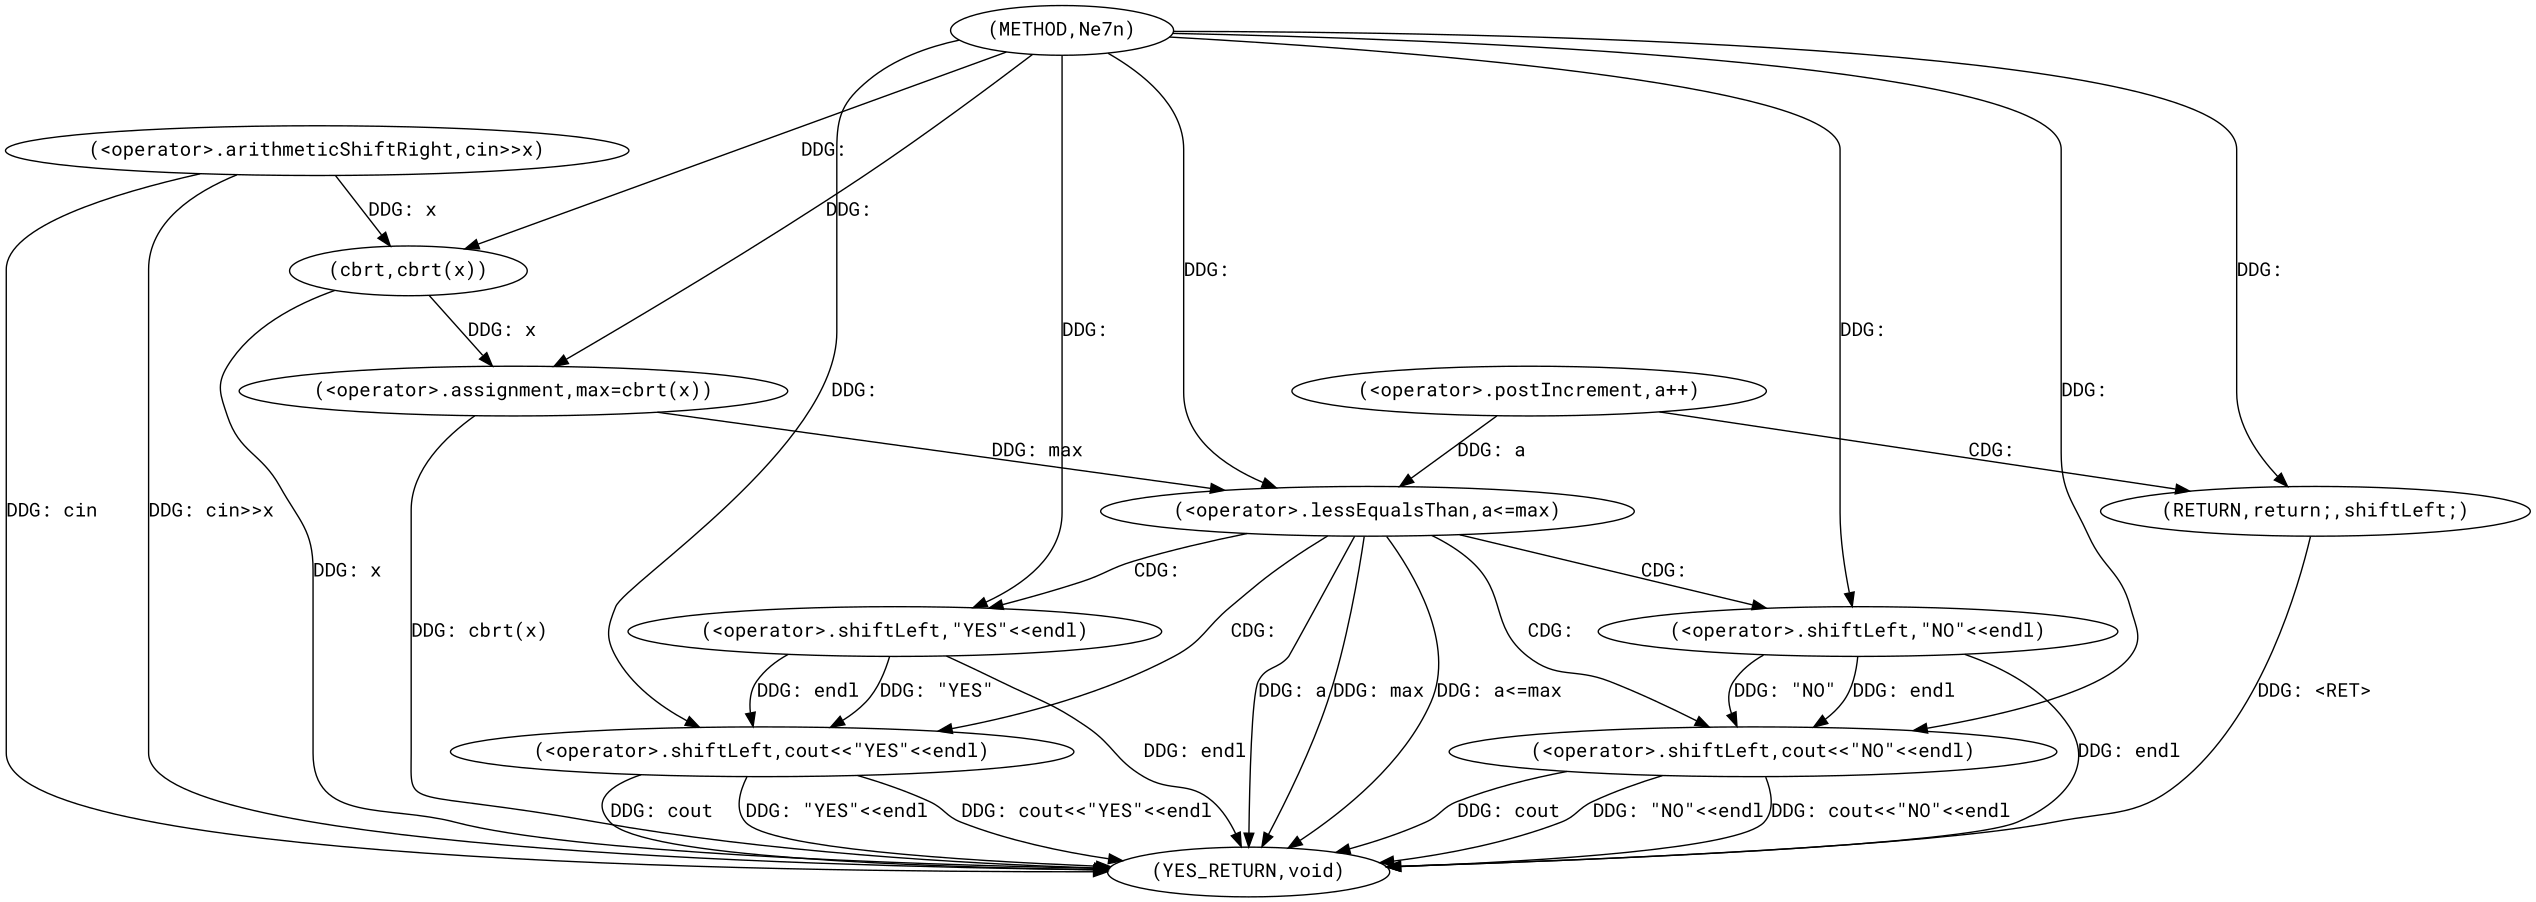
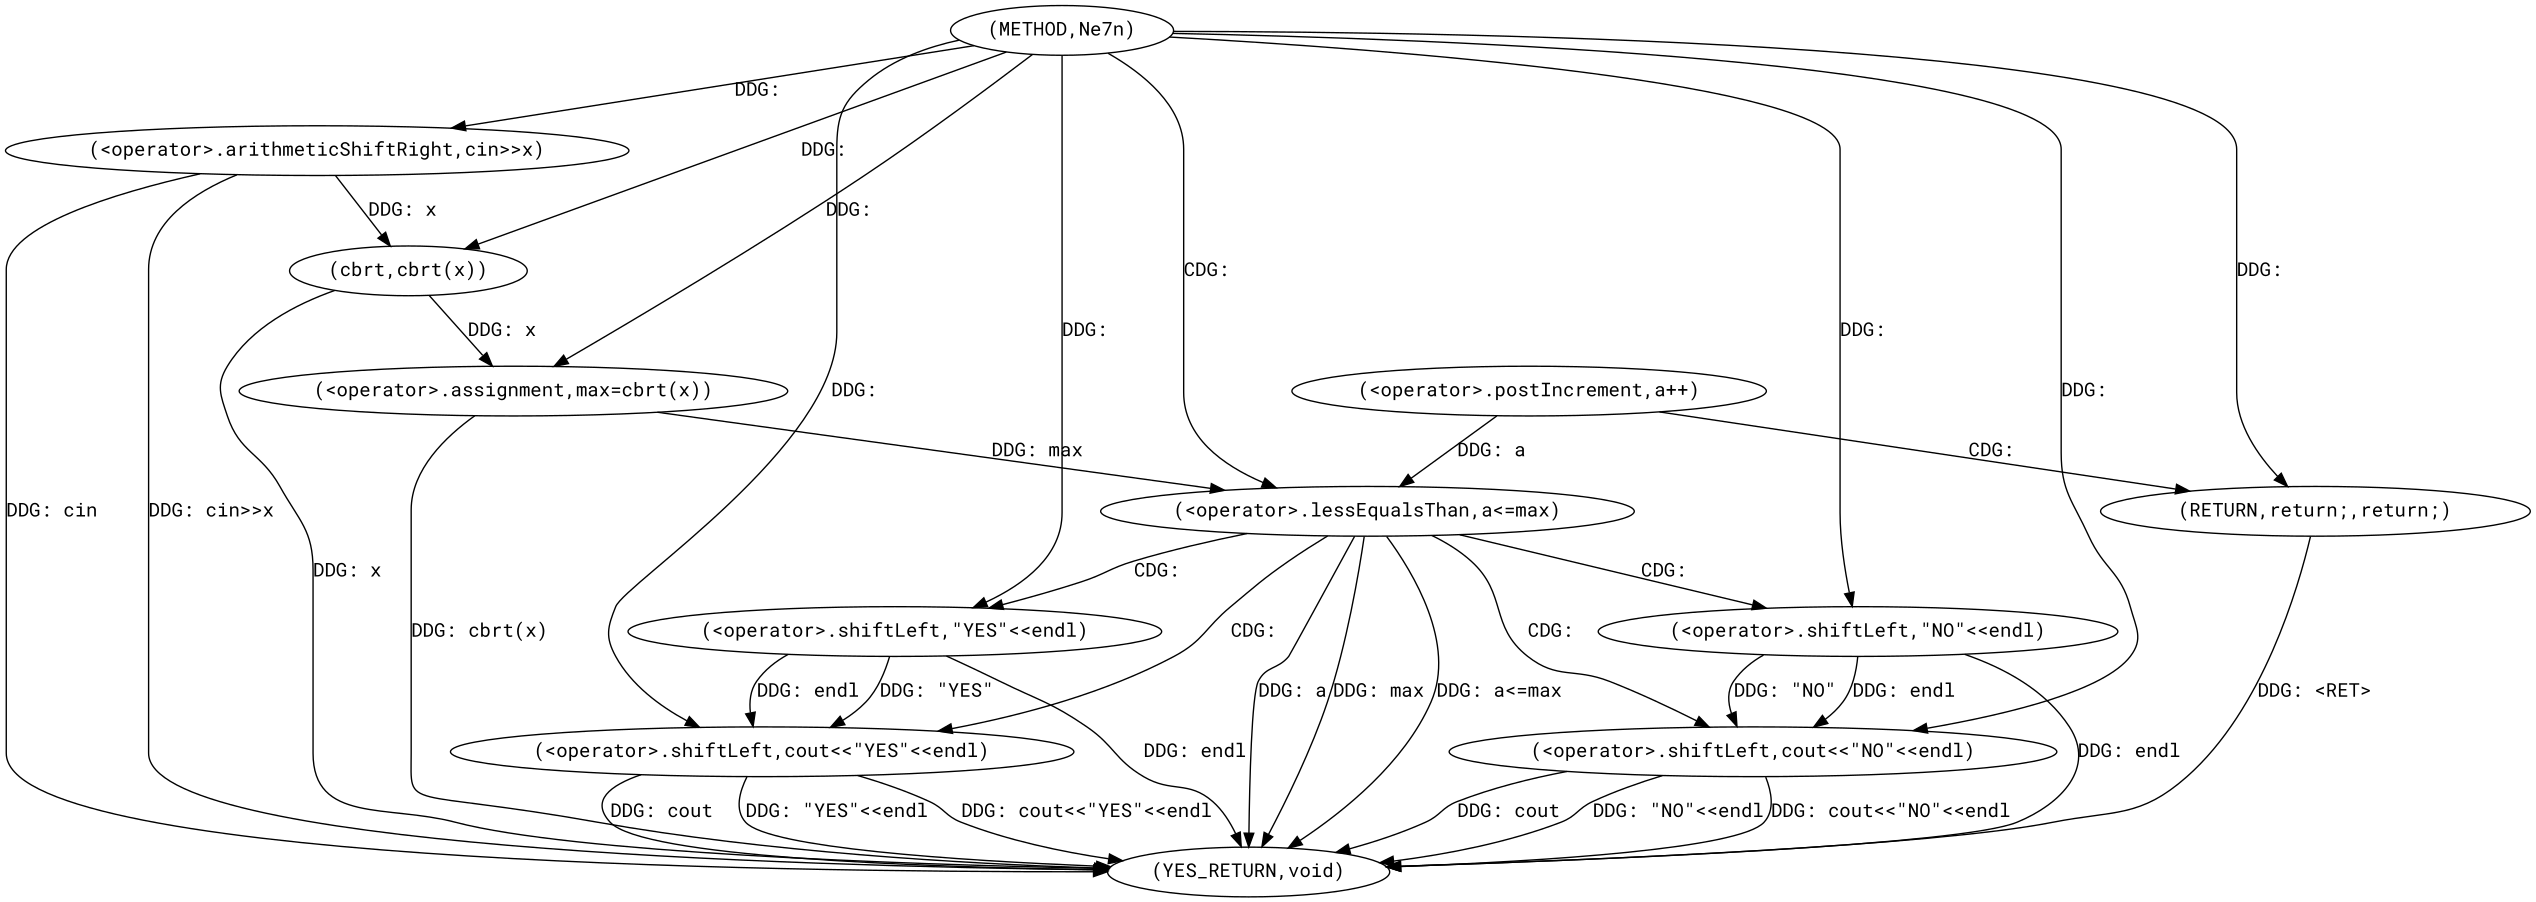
edge "(METHOD,Ne7n)" -> "(<operator>.arithmeticShiftRight,cin>>x)": added, label "DDG:"
edge "(METHOD,Ne7n)" -> "(<operator>.lessEqualsThan,a<=max)": label "DDG: " -> "CDG: "
node "(RETURN,return;,shiftLeft;)": label "(RETURN,return;,shiftLeft;)" -> "(RETURN,return;,return;)"
